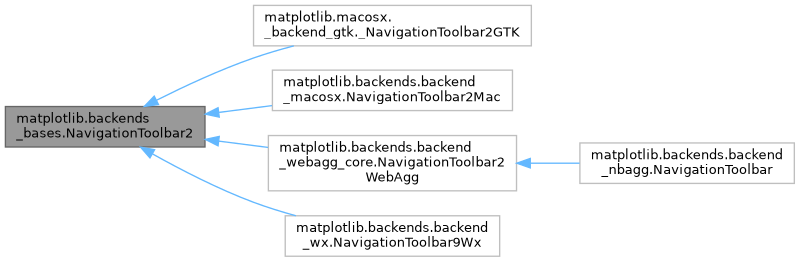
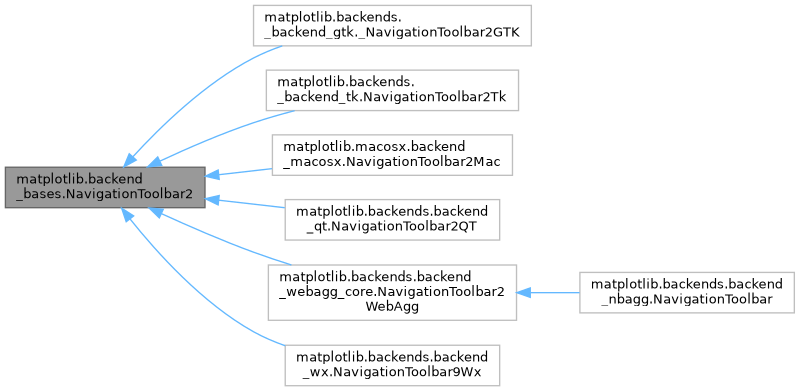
node "matplotlib.macosx. _backend_gtk._NavigationToolbar2GTK": label "matplotlib.macosx. _backend_gtk._NavigationToolbar2GTK" -> "matplotlib.backends. _backend_gtk._NavigationToolbar2GTK"
node "matplotlib.backends. _backend_tk.NavigationToolbar2Tk": added
node "matplotlib.backends.backend _macosx.NavigationToolbar2Mac": label "matplotlib.backends.backend _macosx.NavigationToolbar2Mac" -> "matplotlib.macosx.backend _macosx.NavigationToolbar2Mac"
node "matplotlib.backends _bases.NavigationToolbar2": label "matplotlib.backends _bases.NavigationToolbar2" -> "matplotlib.backend _bases.NavigationToolbar2"
node "matplotlib.backends.backend _qt.NavigationToolbar2QT": added
